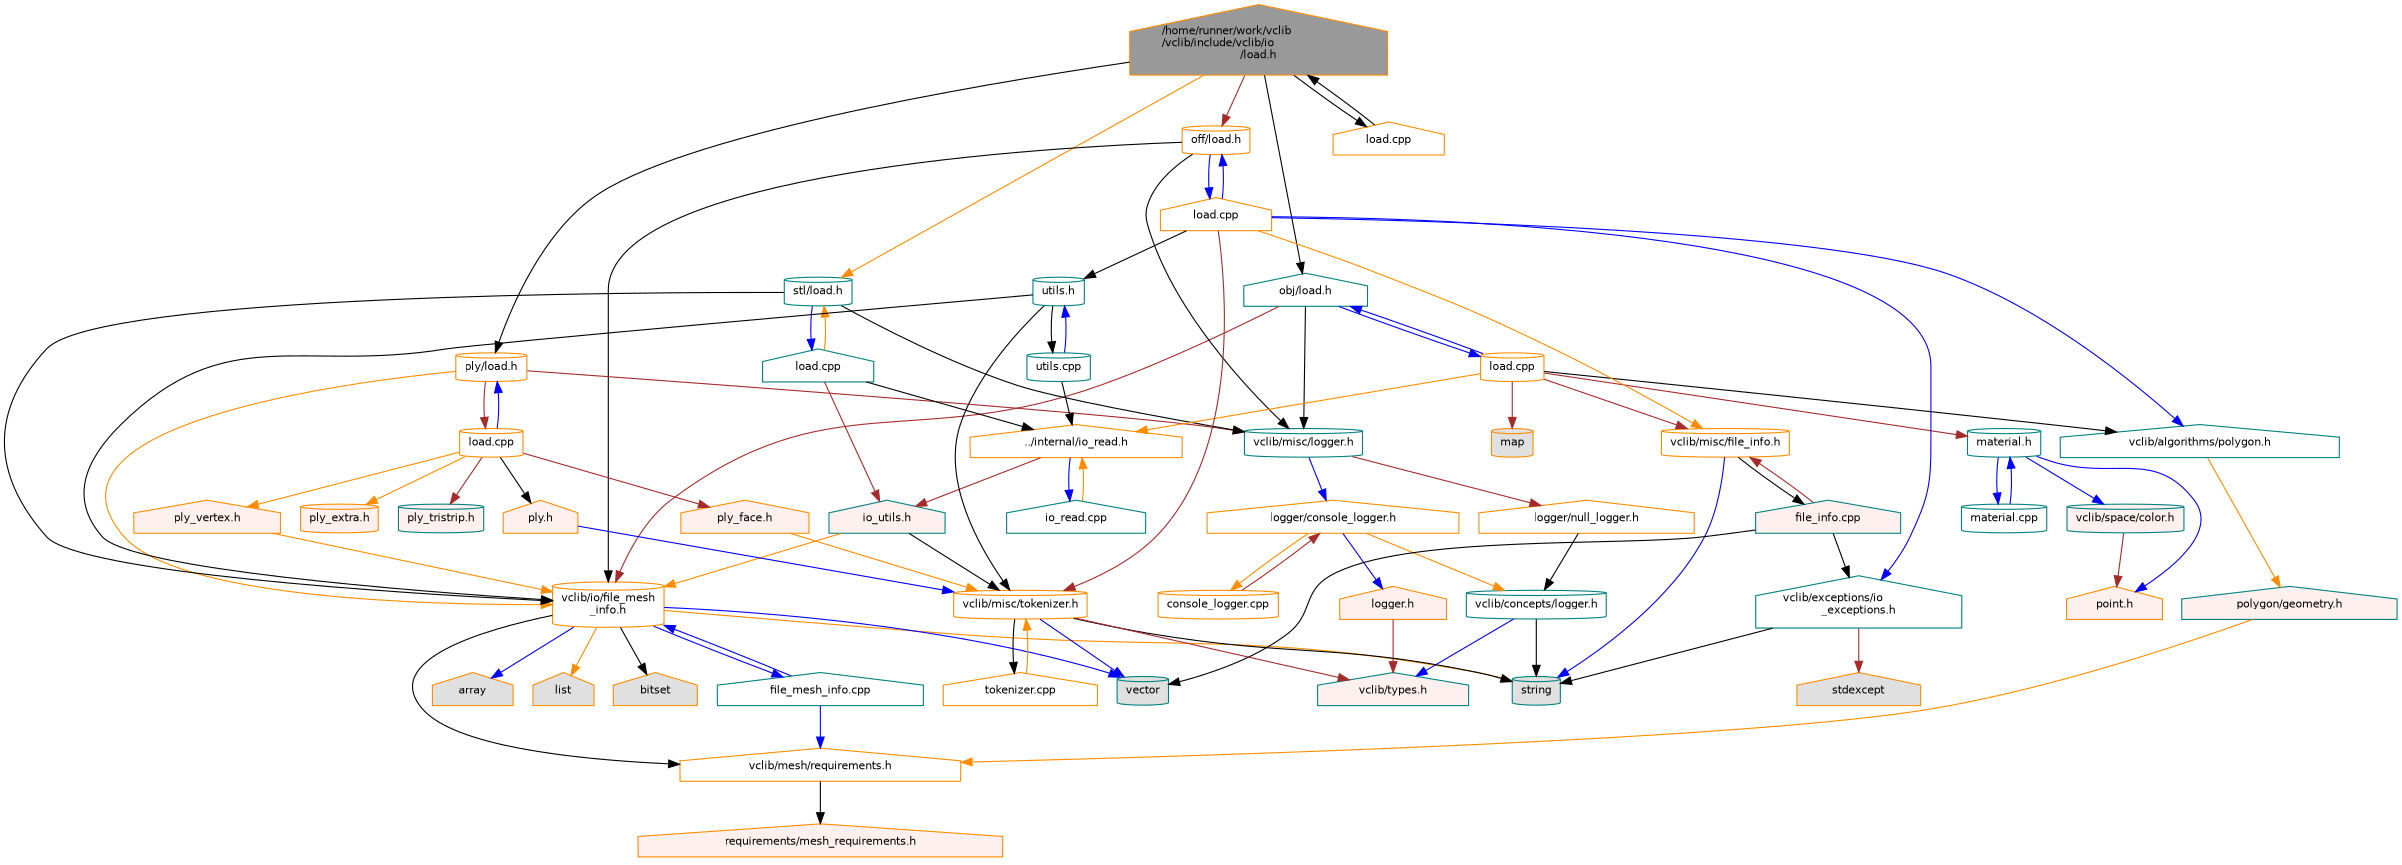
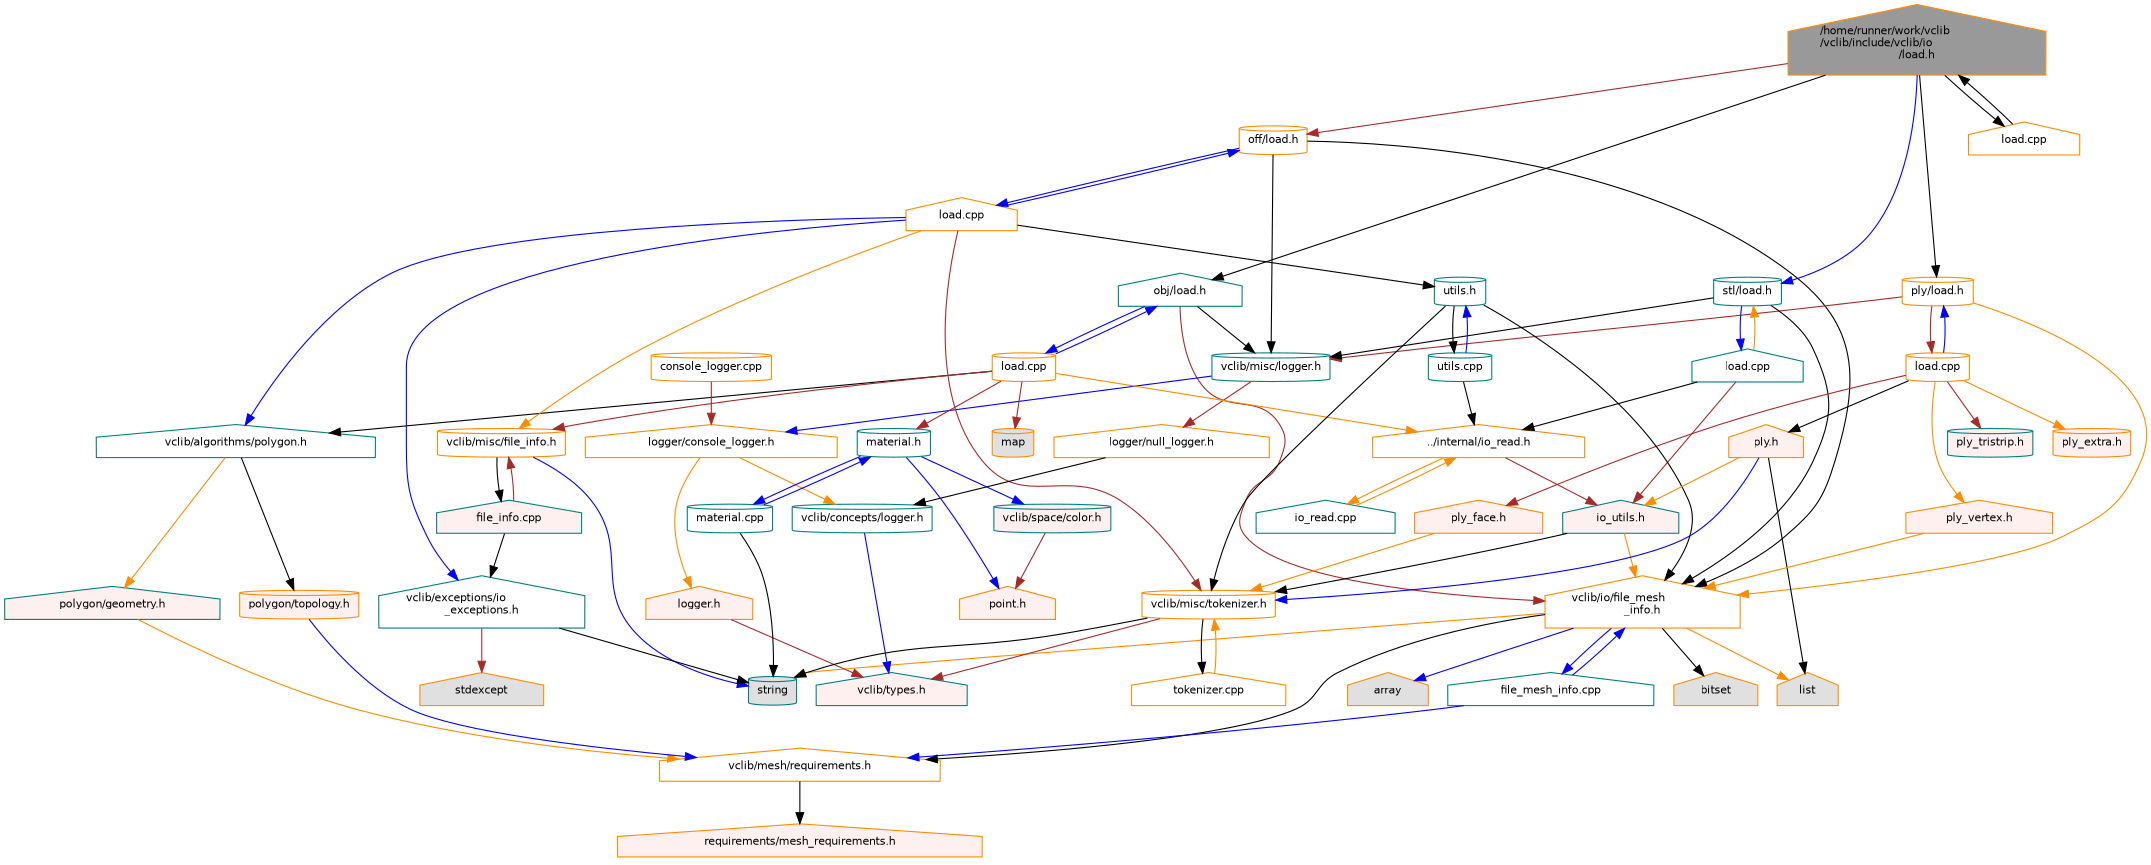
edge "/home/runner/work/vclib /vclib/include/vclib/io /load.h" -> "stl/load.h": color darkorange -> blue
edge "../internal/io_read.h" -> "io_read.cpp": color blue -> darkorange
edge "ply.h" -> "io_utils.h": added
edge "logger/console_logger.h" -> "logger.h": color blue -> darkorange
edge "logger/console_logger.h" -> "console_logger.cpp": removed
edge "ply.h" -> "list": added
node "polygon/topology.h": added
node "vclib/io/file_mesh _info.h": shape cylinder -> house
edge "vclib/concepts/logger.h" -> "string": now "material.cpp" -> "string"
node "vector": removed
